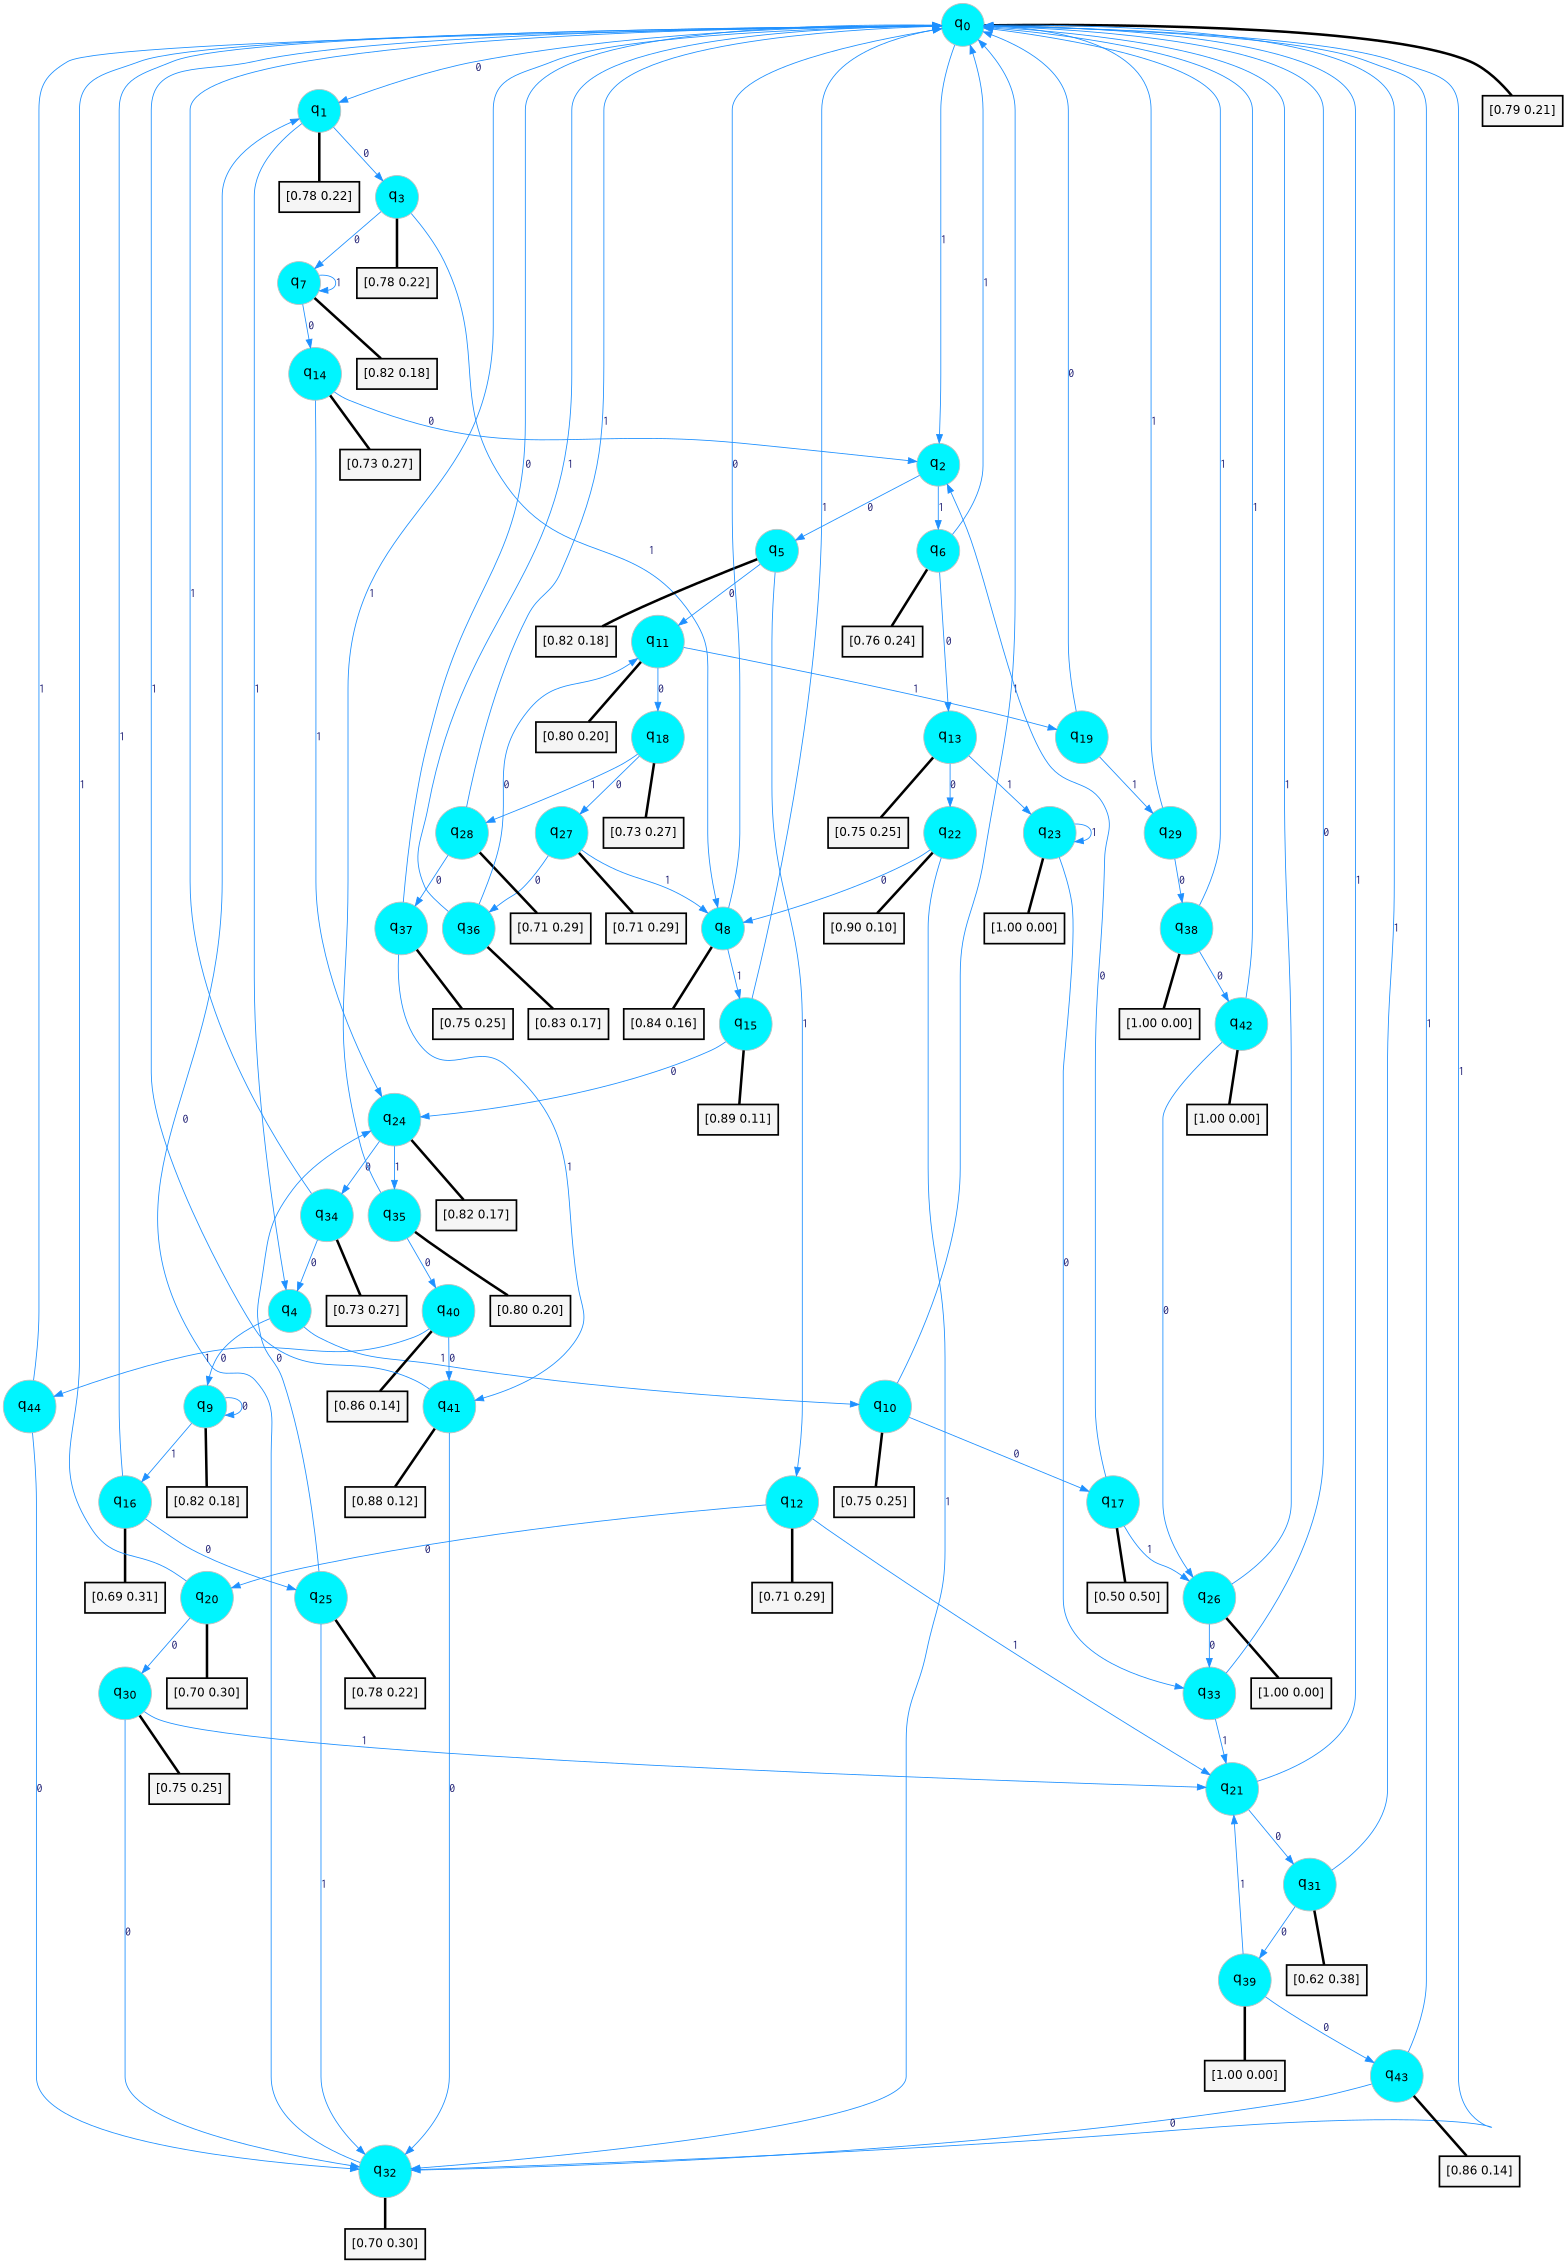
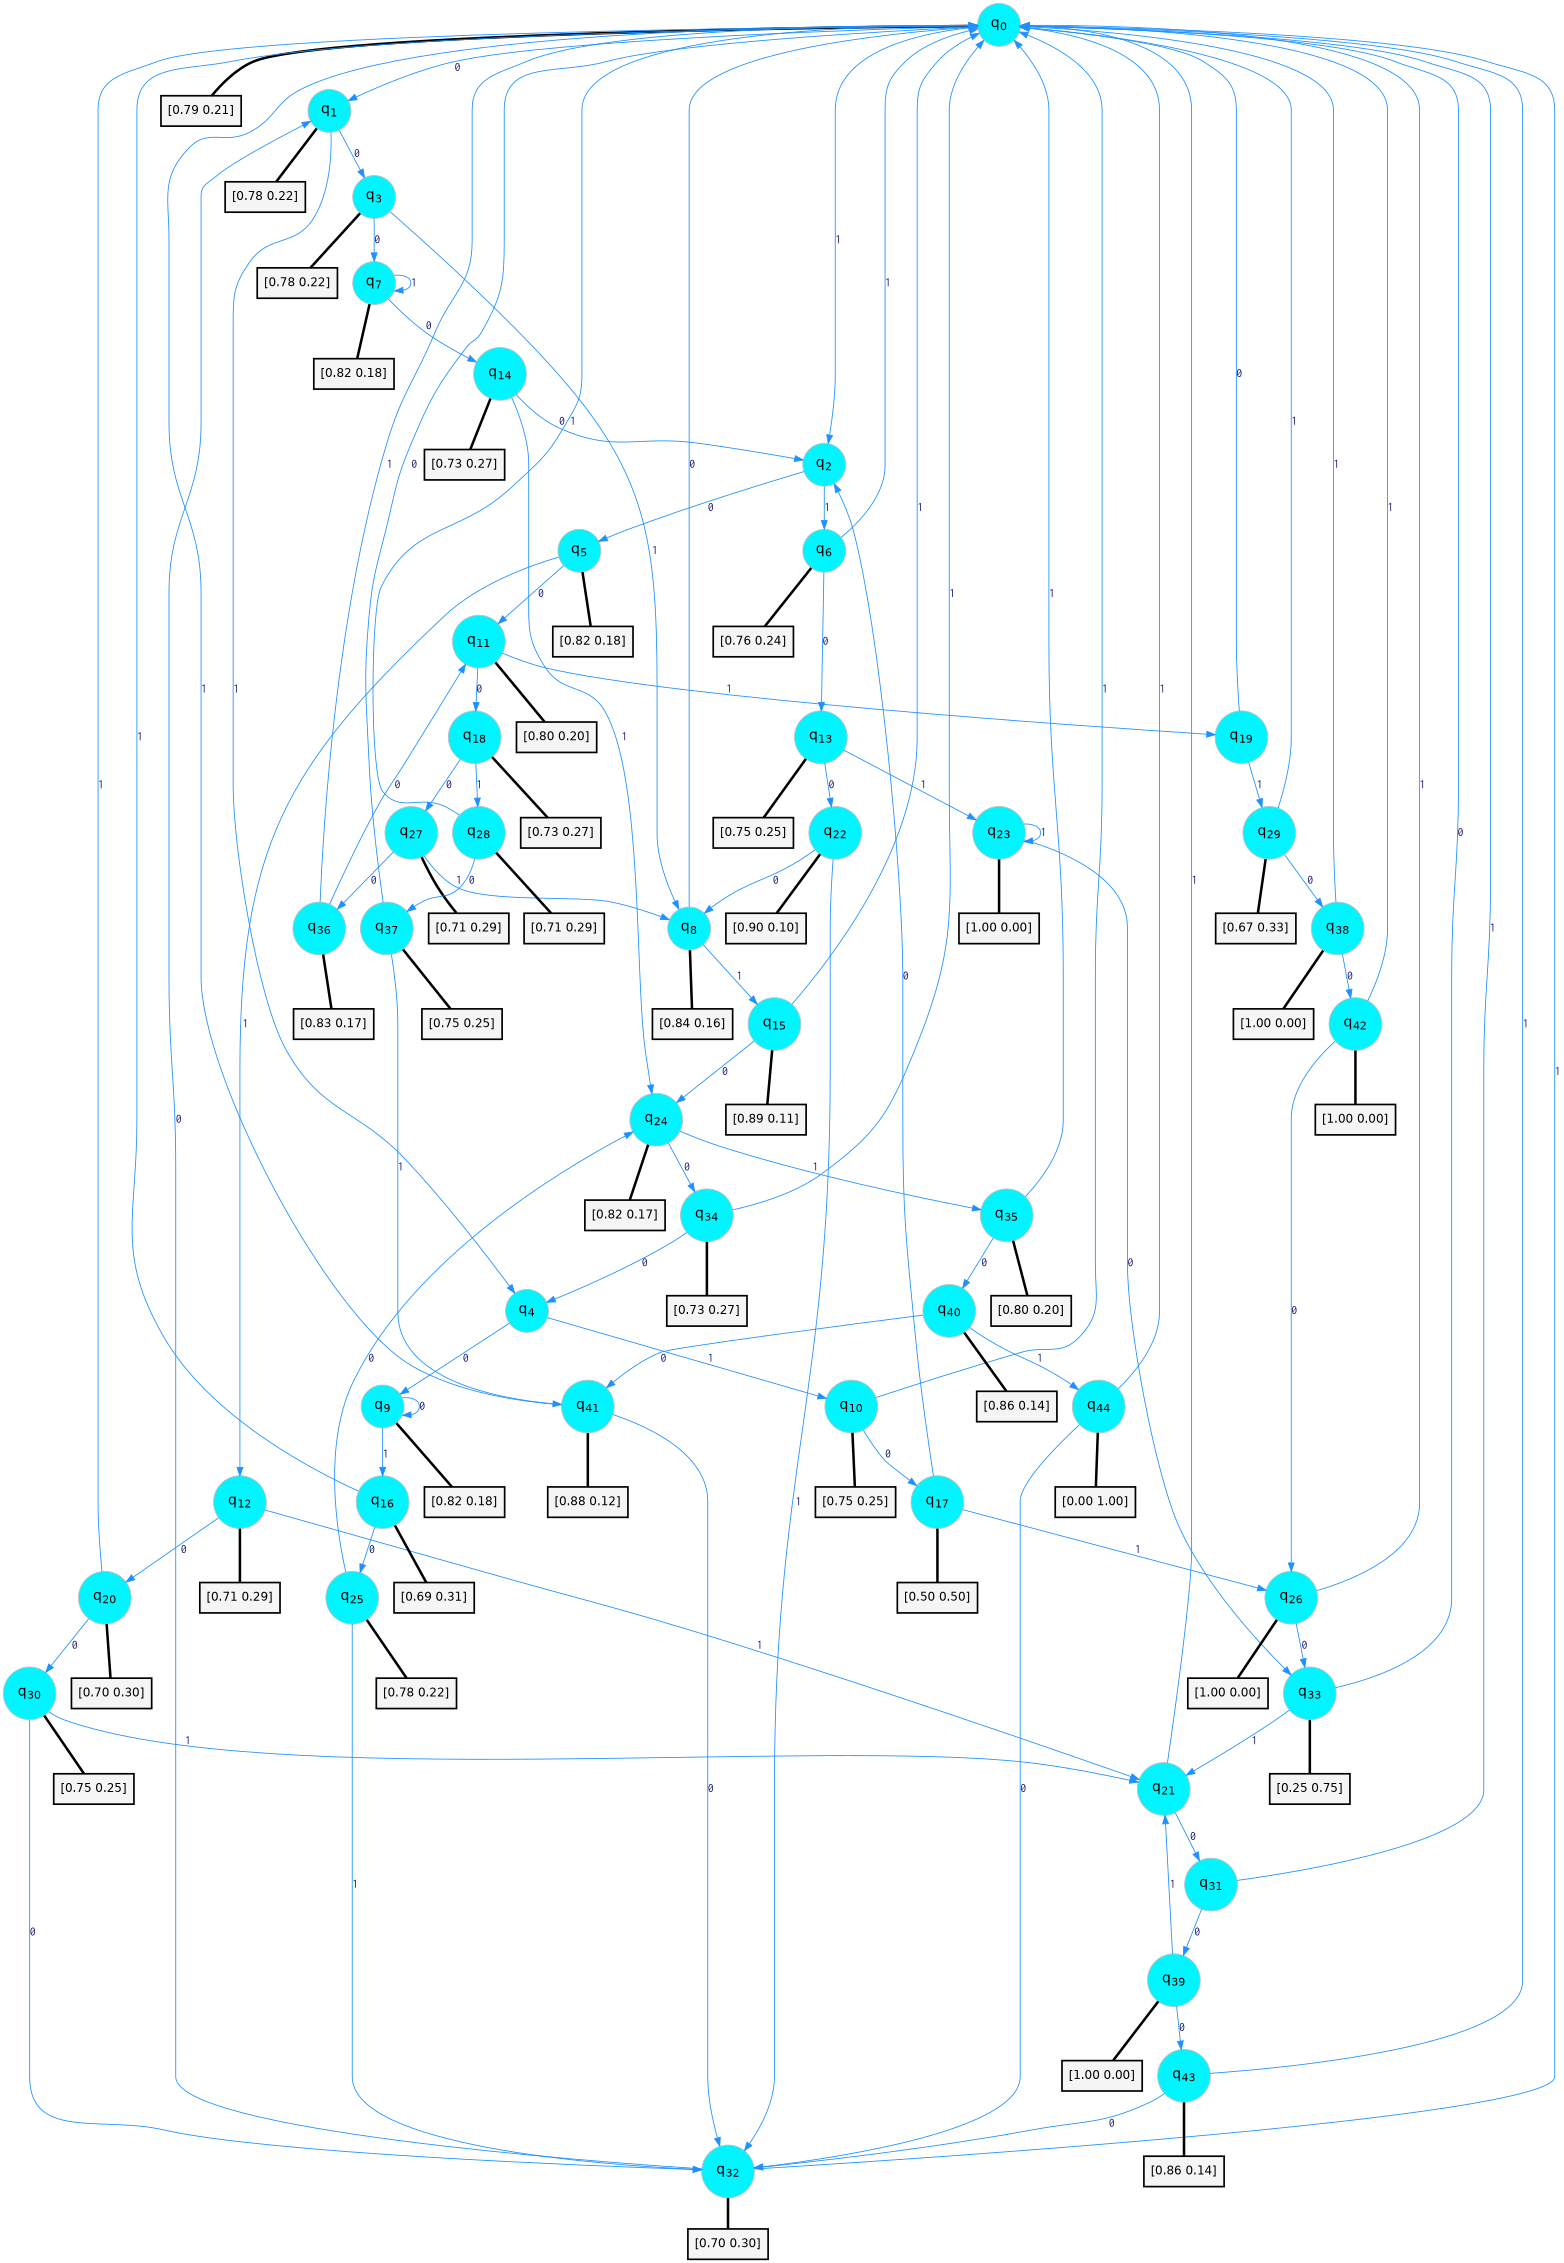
node "[0.67 0.33]": added
node "[0.00 1.00]": added
node "[0.25 0.75]": added
node "[0.62 0.38]": removed
